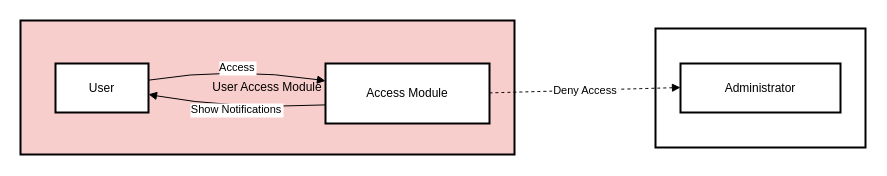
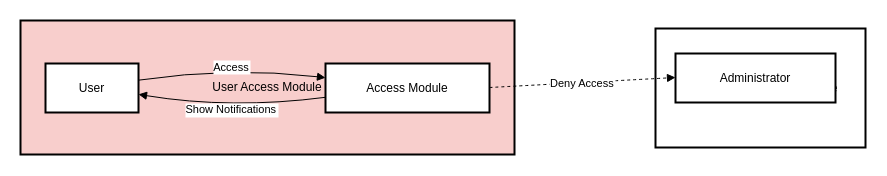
node "User": moved (102, 88) -> (92, 88)
node "Administrator": moved (761, 88) -> (756, 78)
node "Access Module": size 164x60 -> 164x49
